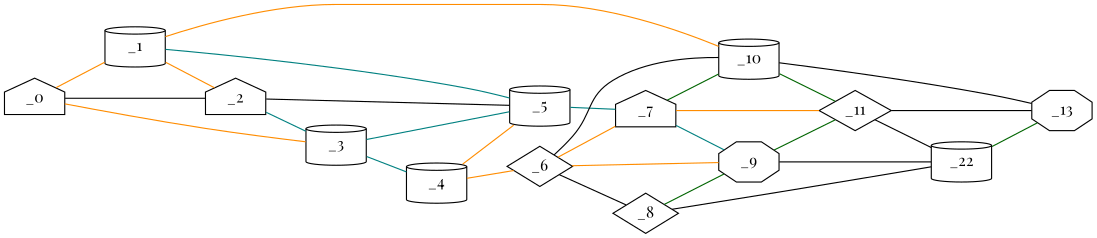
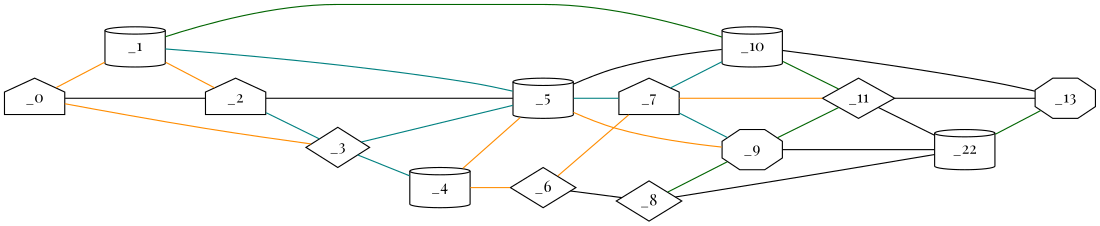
edge "_1" -- "_10": color darkorange -> darkgreen
edge "_10" -- "_6": now "_10" -- "_5"
edge "_10" -- "_7": color darkgreen -> teal
node "_3": shape cylinder -> diamond
edge "_9" -- "_6": now "_9" -- "_5"
